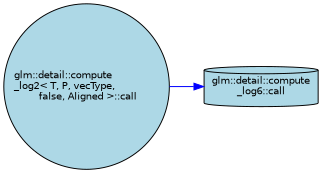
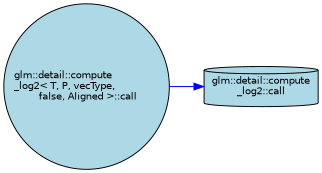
node "glm::detail::compute _log6::call": label "glm::detail::compute _log6::call" -> "glm::detail::compute _log2::call"
